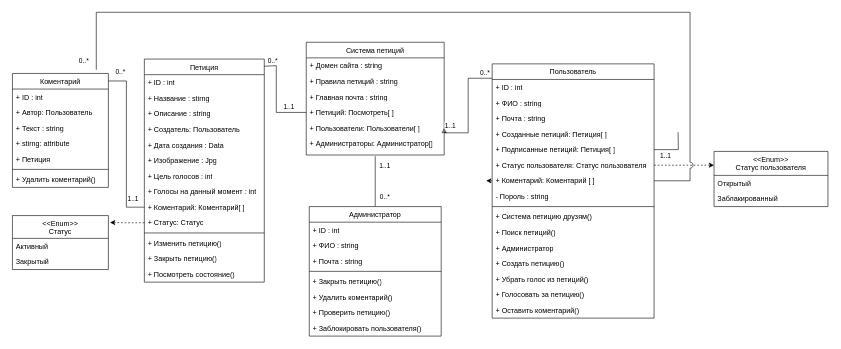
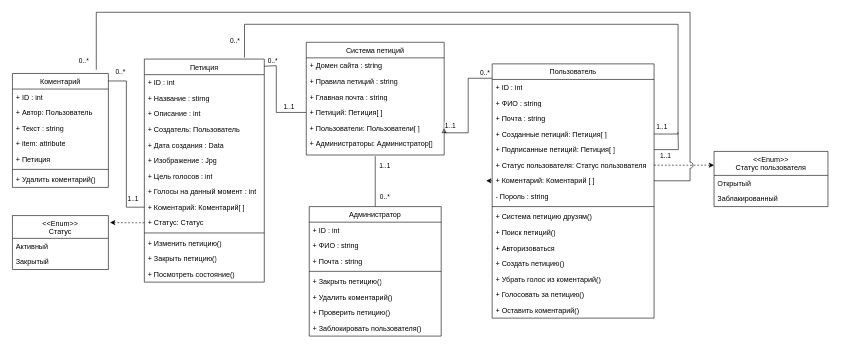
edge "+ Созданные петиций: Петиция[ ]" -- "Петиция": added, labels "1..1", "0..*"
node "+ Петиций: Посмотреть[ ]": label "+ Петиций: Посмотреть[ ]" -> "+ Петиций: Петиция[ ]"
node "+ Описание : string": label "+ Описание : string" -> "+ Описание : int"
node "+ stirng: attribute": label "+ stirng: attribute" -> "+ item: attribute"
node "+ Администратор": label "+ Администратор" -> "+ Авторизоваться"
node "+ Убрать голос из петиций()": label "+ Убрать голос из петиций()" -> "+ Убрать голос из коментарий()"
